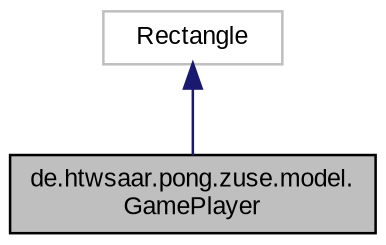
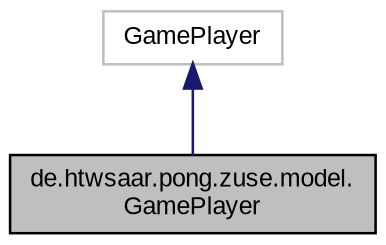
node "Rectangle": label "Rectangle" -> "GamePlayer"
